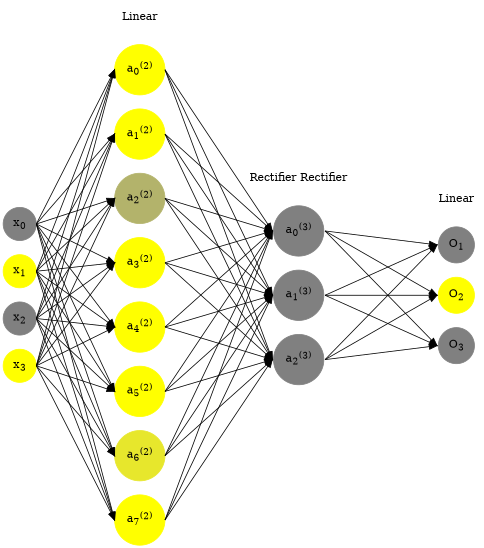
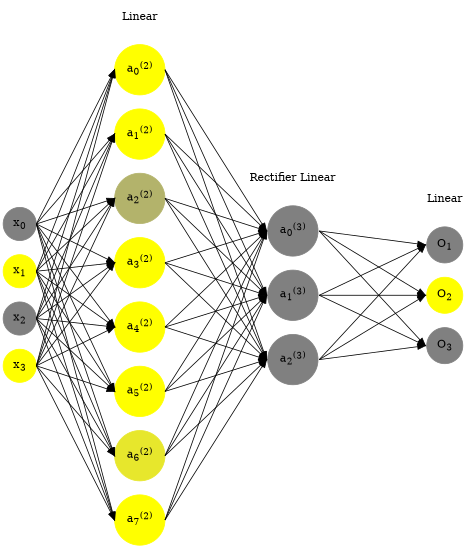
node "Rectifier Rectifier": label "Rectifier Rectifier" -> "Rectifier Linear"
